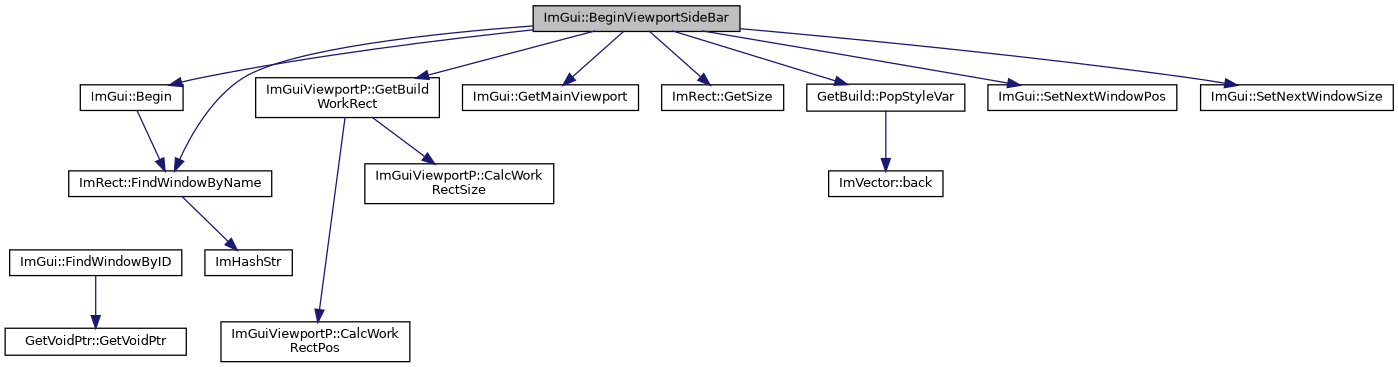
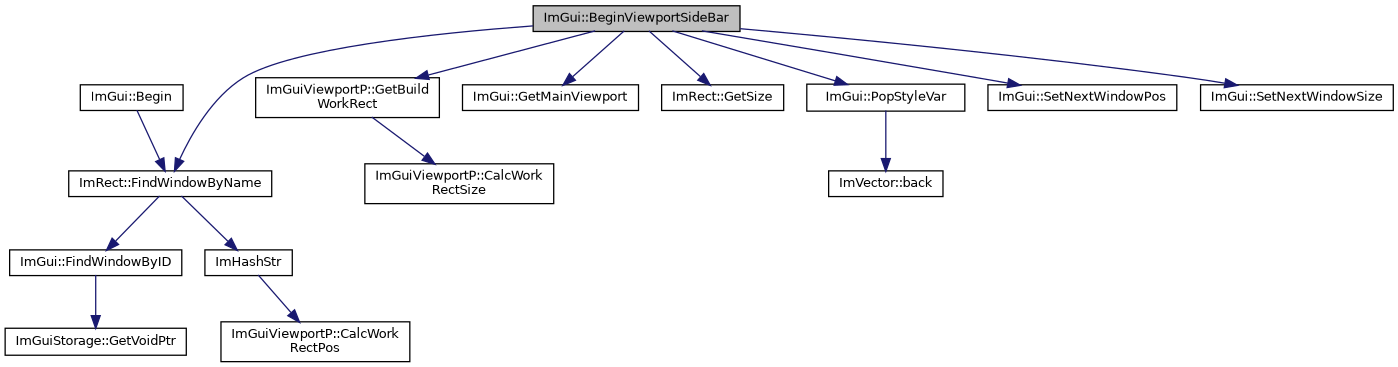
edge "ImGui::BeginViewportSideBar" -> "ImGui::Begin": removed
node "GetBuild::PopStyleVar": label "GetBuild::PopStyleVar" -> "ImGui::PopStyleVar"
edge "ImGuiViewportP::GetBuild WorkRect" -> "ImGuiViewportP::CalcWork RectPos": now "ImHashStr" -> "ImGuiViewportP::CalcWork RectPos"
edge "ImRect::FindWindowByName" -> "ImGui::FindWindowByID": added
node "GetVoidPtr::GetVoidPtr": label "GetVoidPtr::GetVoidPtr" -> "ImGuiStorage::GetVoidPtr"
